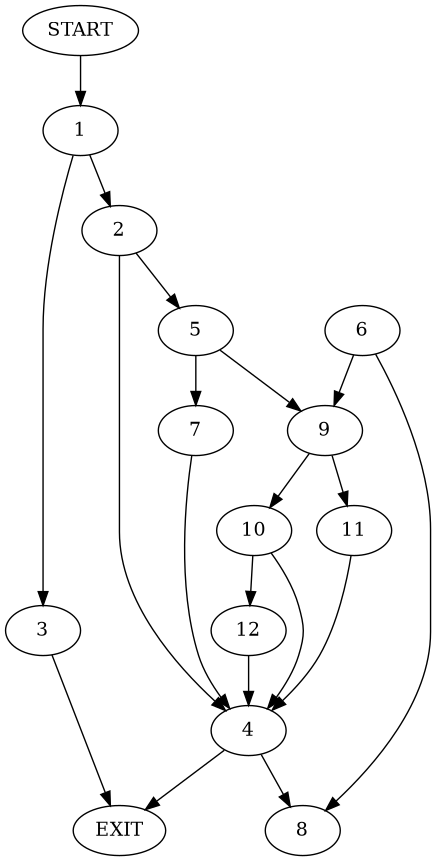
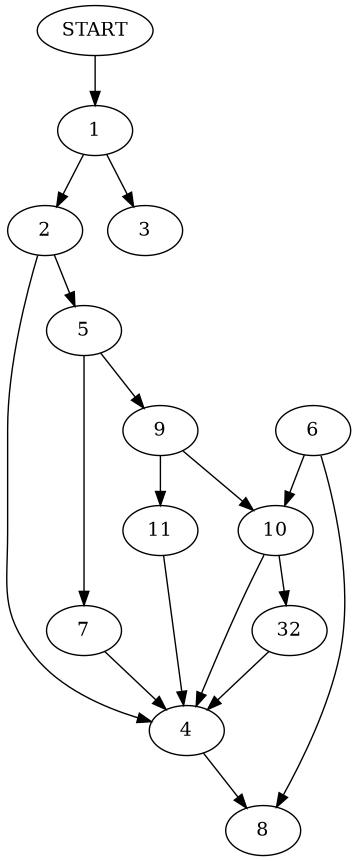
edge "6" -> "9": now "6" -> "10"
node "12": label "12" -> "32"
node "EXIT": removed
